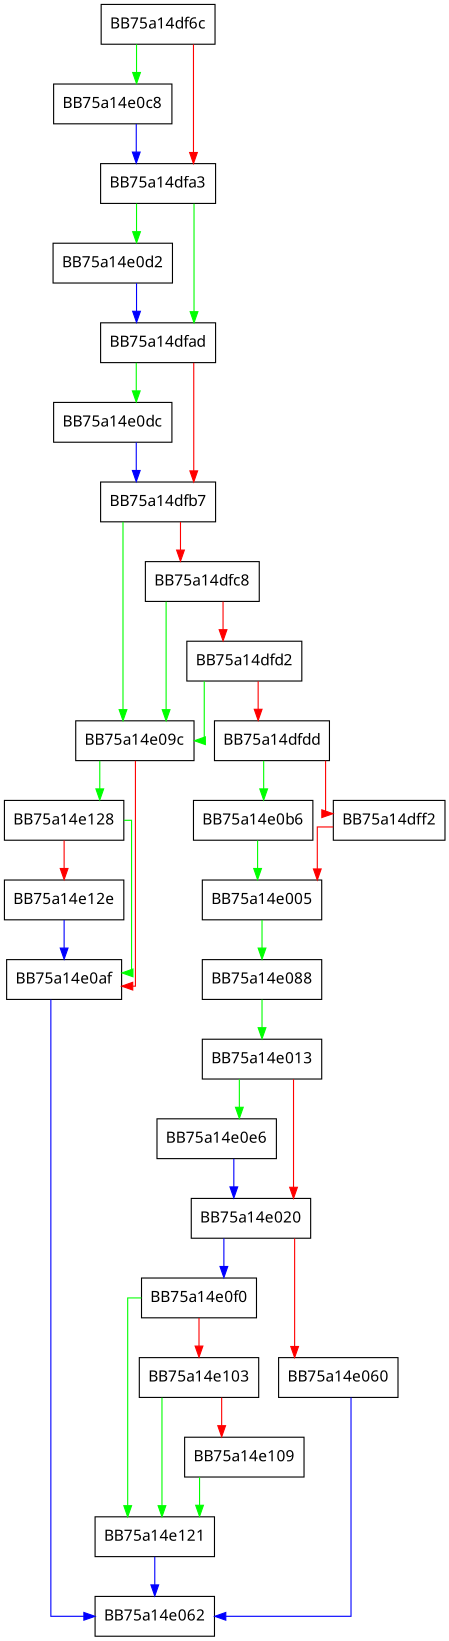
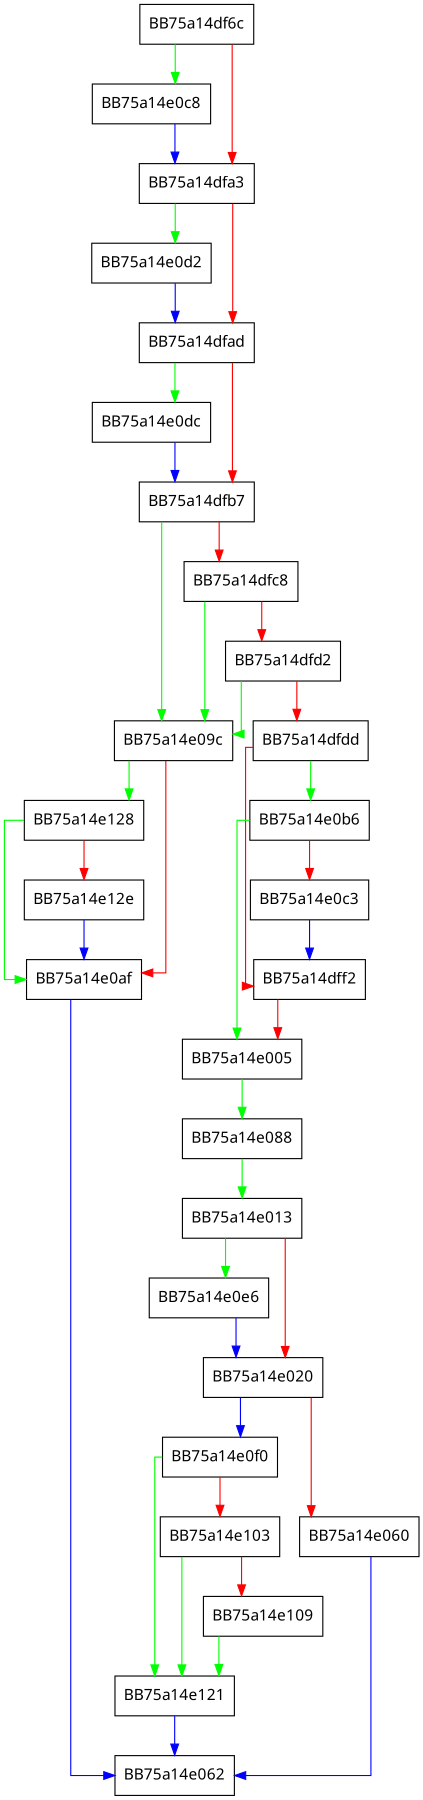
edge "BB75a14dfa3" -> "BB75a14dfad": color green -> red
node "BB75a14e0c3": added
